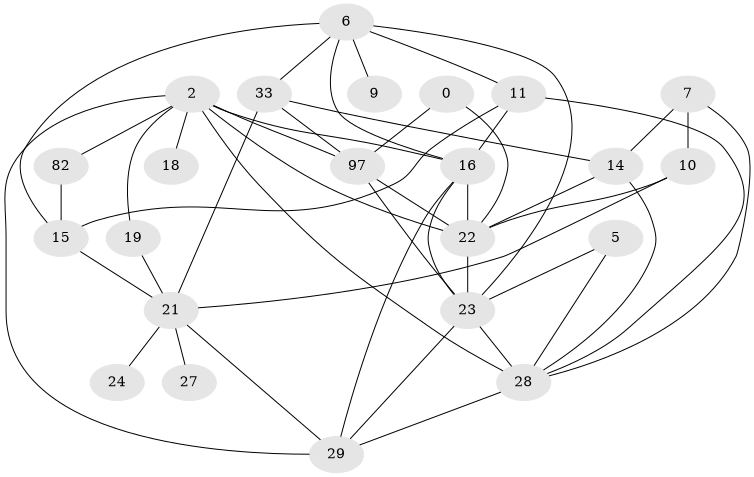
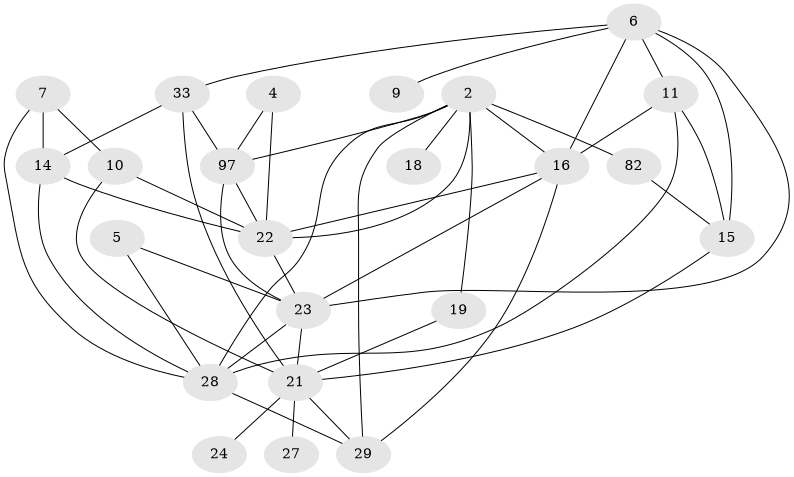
node "0": label "0" -> "4"
edge "23" -- "29": now "23" -- "21"
